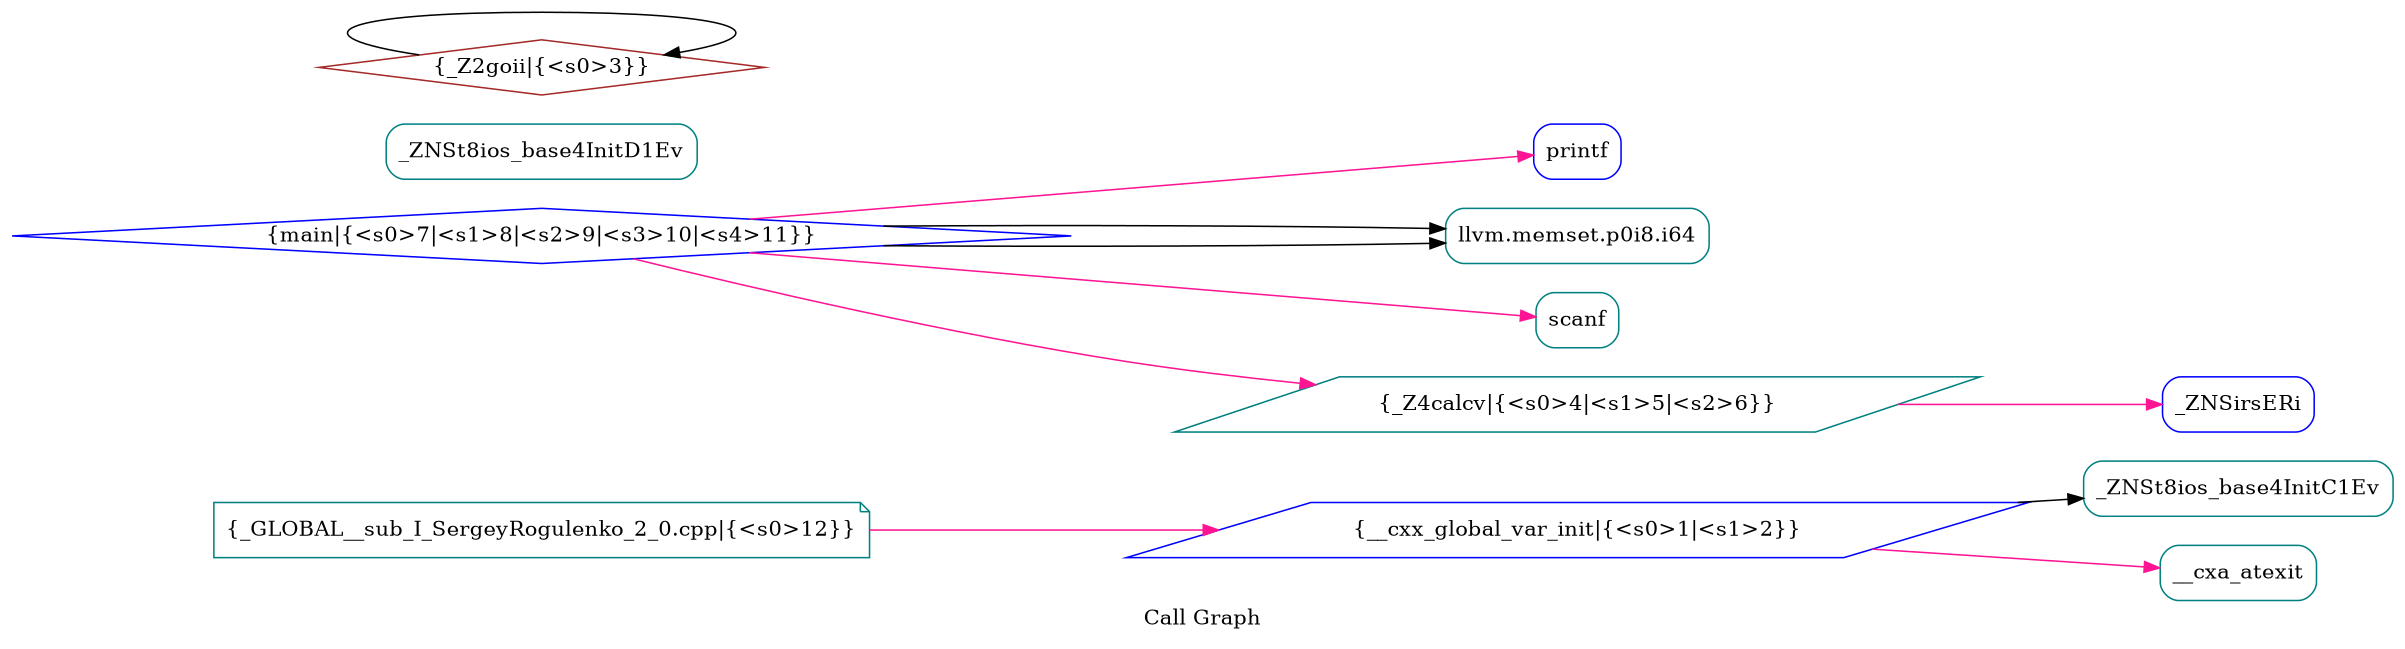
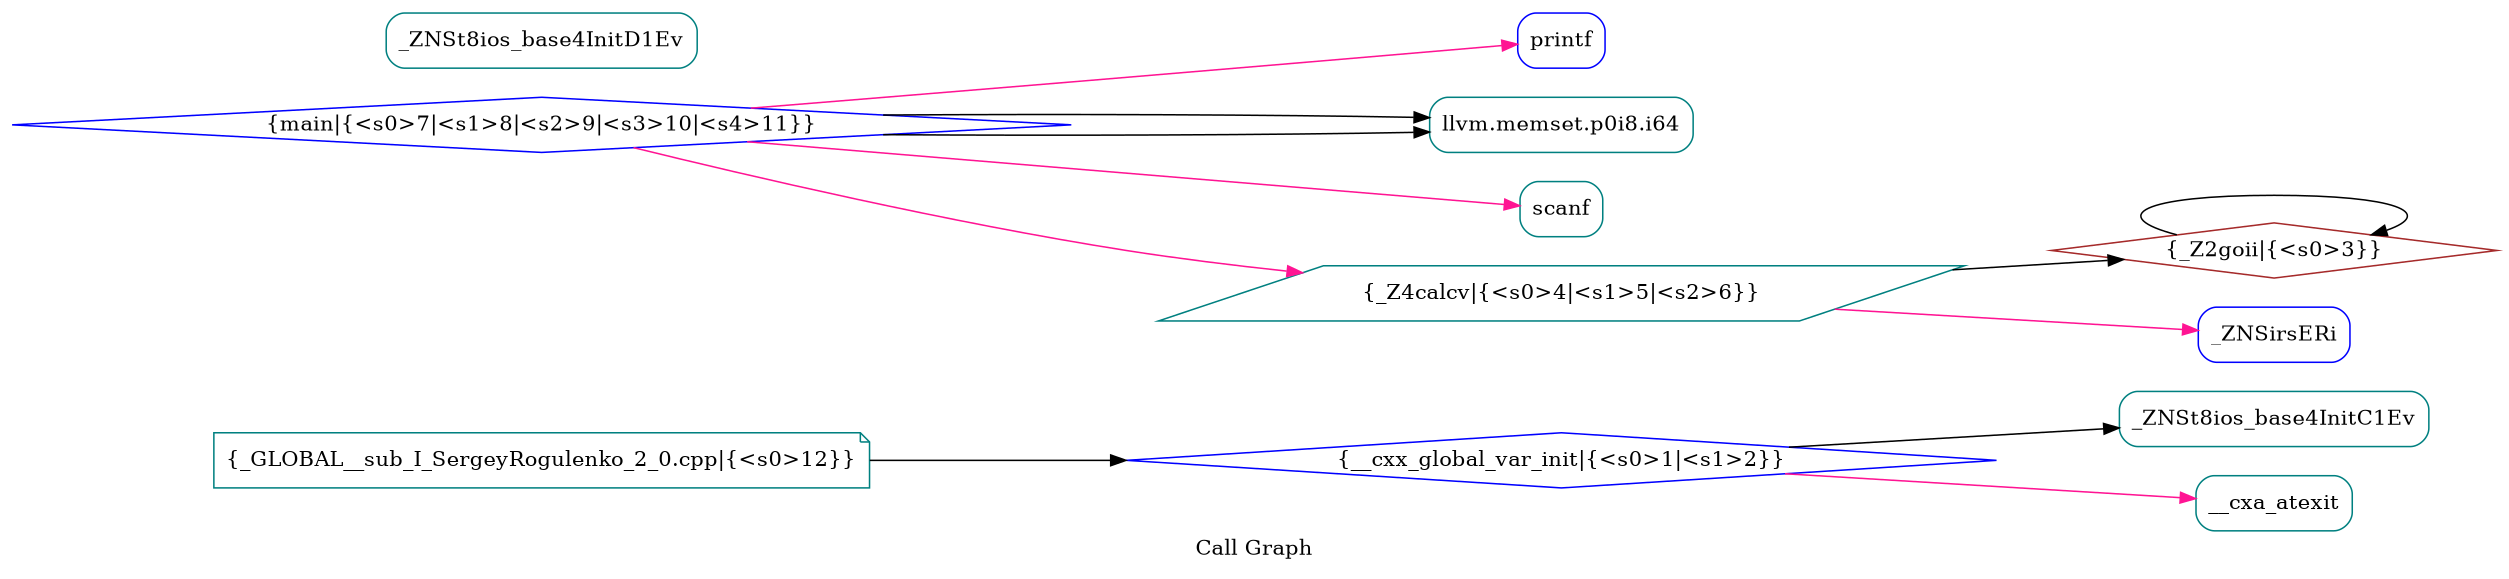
edge "{_Z4calcv|{<s0>4|<s1>5|<s2>6}}" -> "{_Z2goii|{<s0>3}}": added
edge "{_GLOBAL__sub_I_SergeyRogulenko_2_0.cpp|{<s0>12}}" -> "{__cxx_global_var_init|{<s0>1|<s1>2}}": color deeppink -> black
node "{__cxx_global_var_init|{<s0>1|<s1>2}}": shape parallelogram -> diamond
